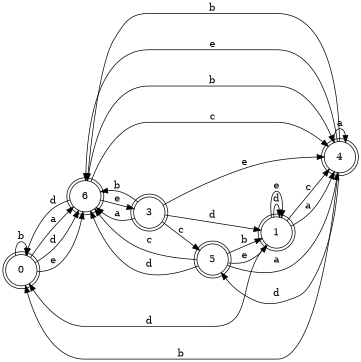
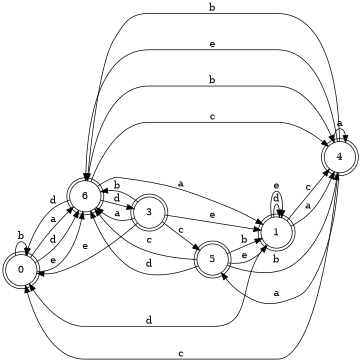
edge "3" -> "4": now "3" -> "0"
edge "6" -> "1": added, label "a"
edge "6" -> "3": label "e" -> "d"
edge "3" -> "1": label "d" -> "e"
edge "5" -> "4": label "a" -> "b"
edge "4" -> "5": label "d" -> "a"
edge "4" -> "0": label "b" -> "c"
